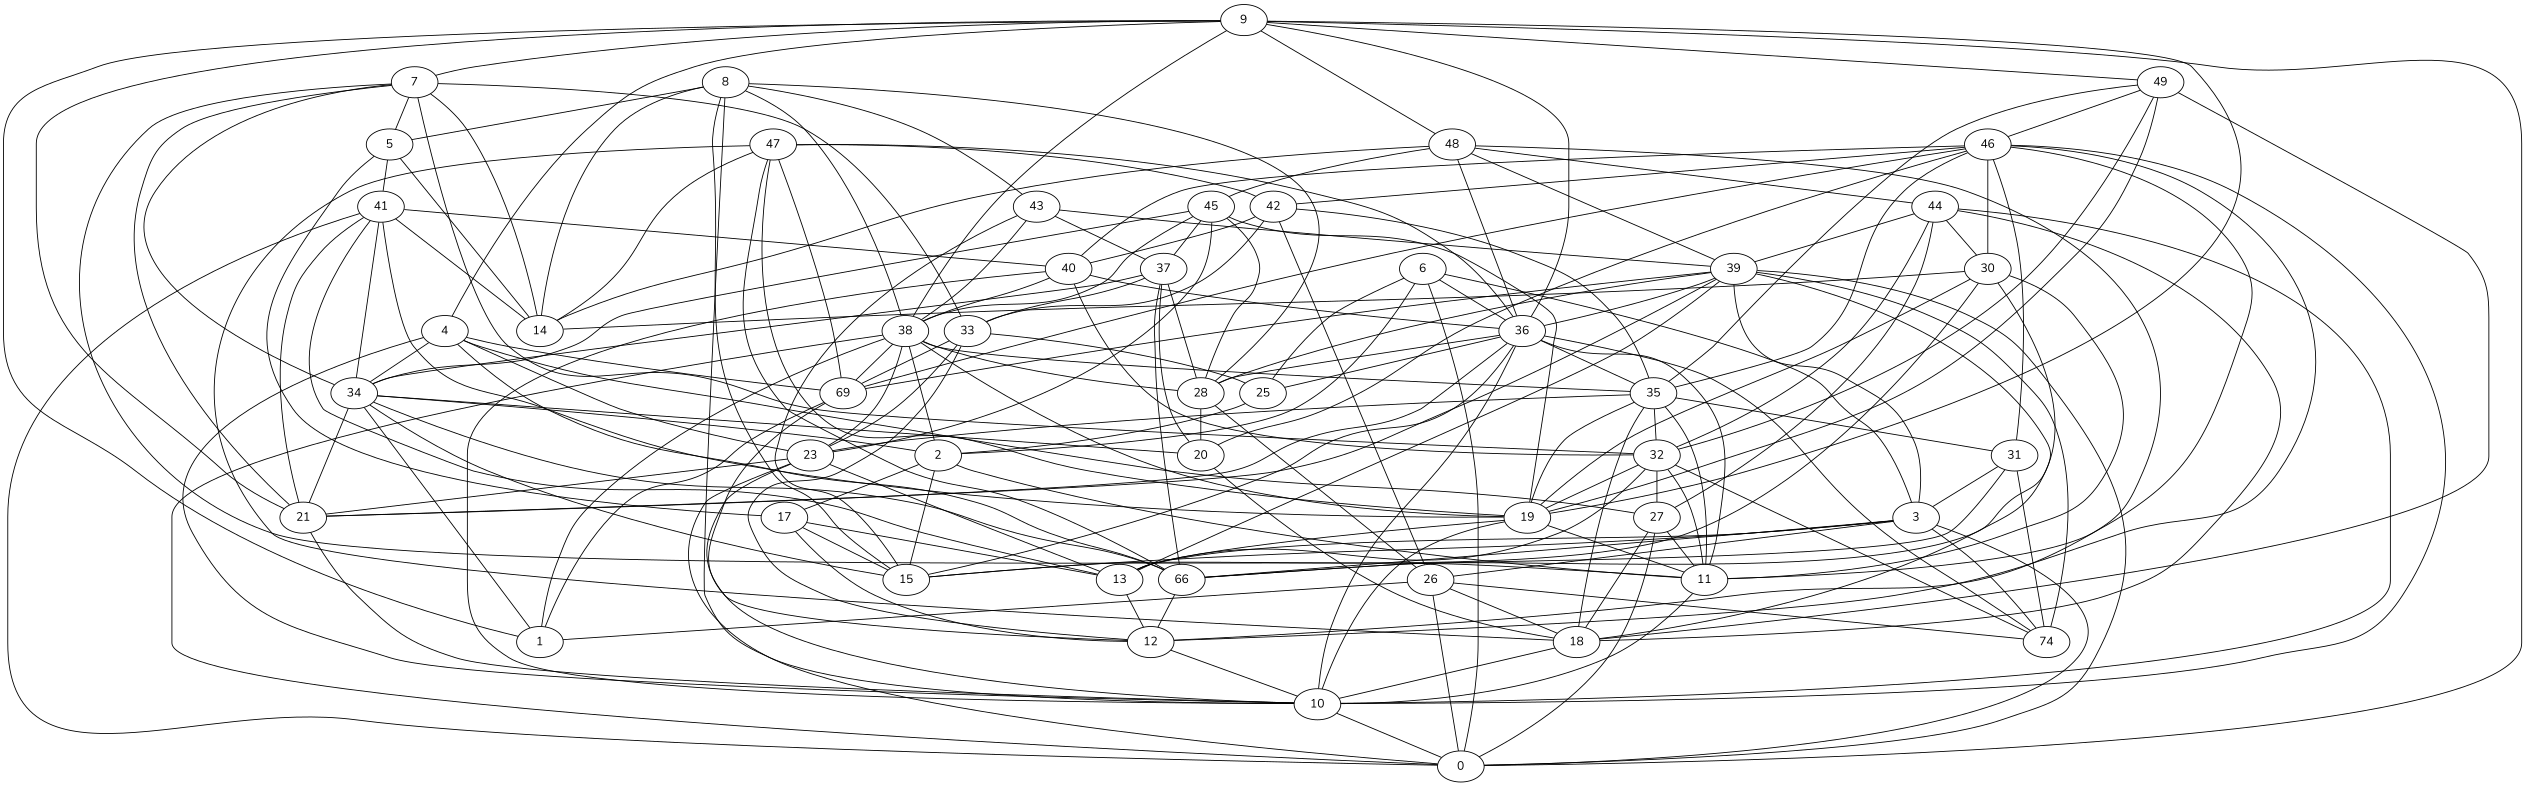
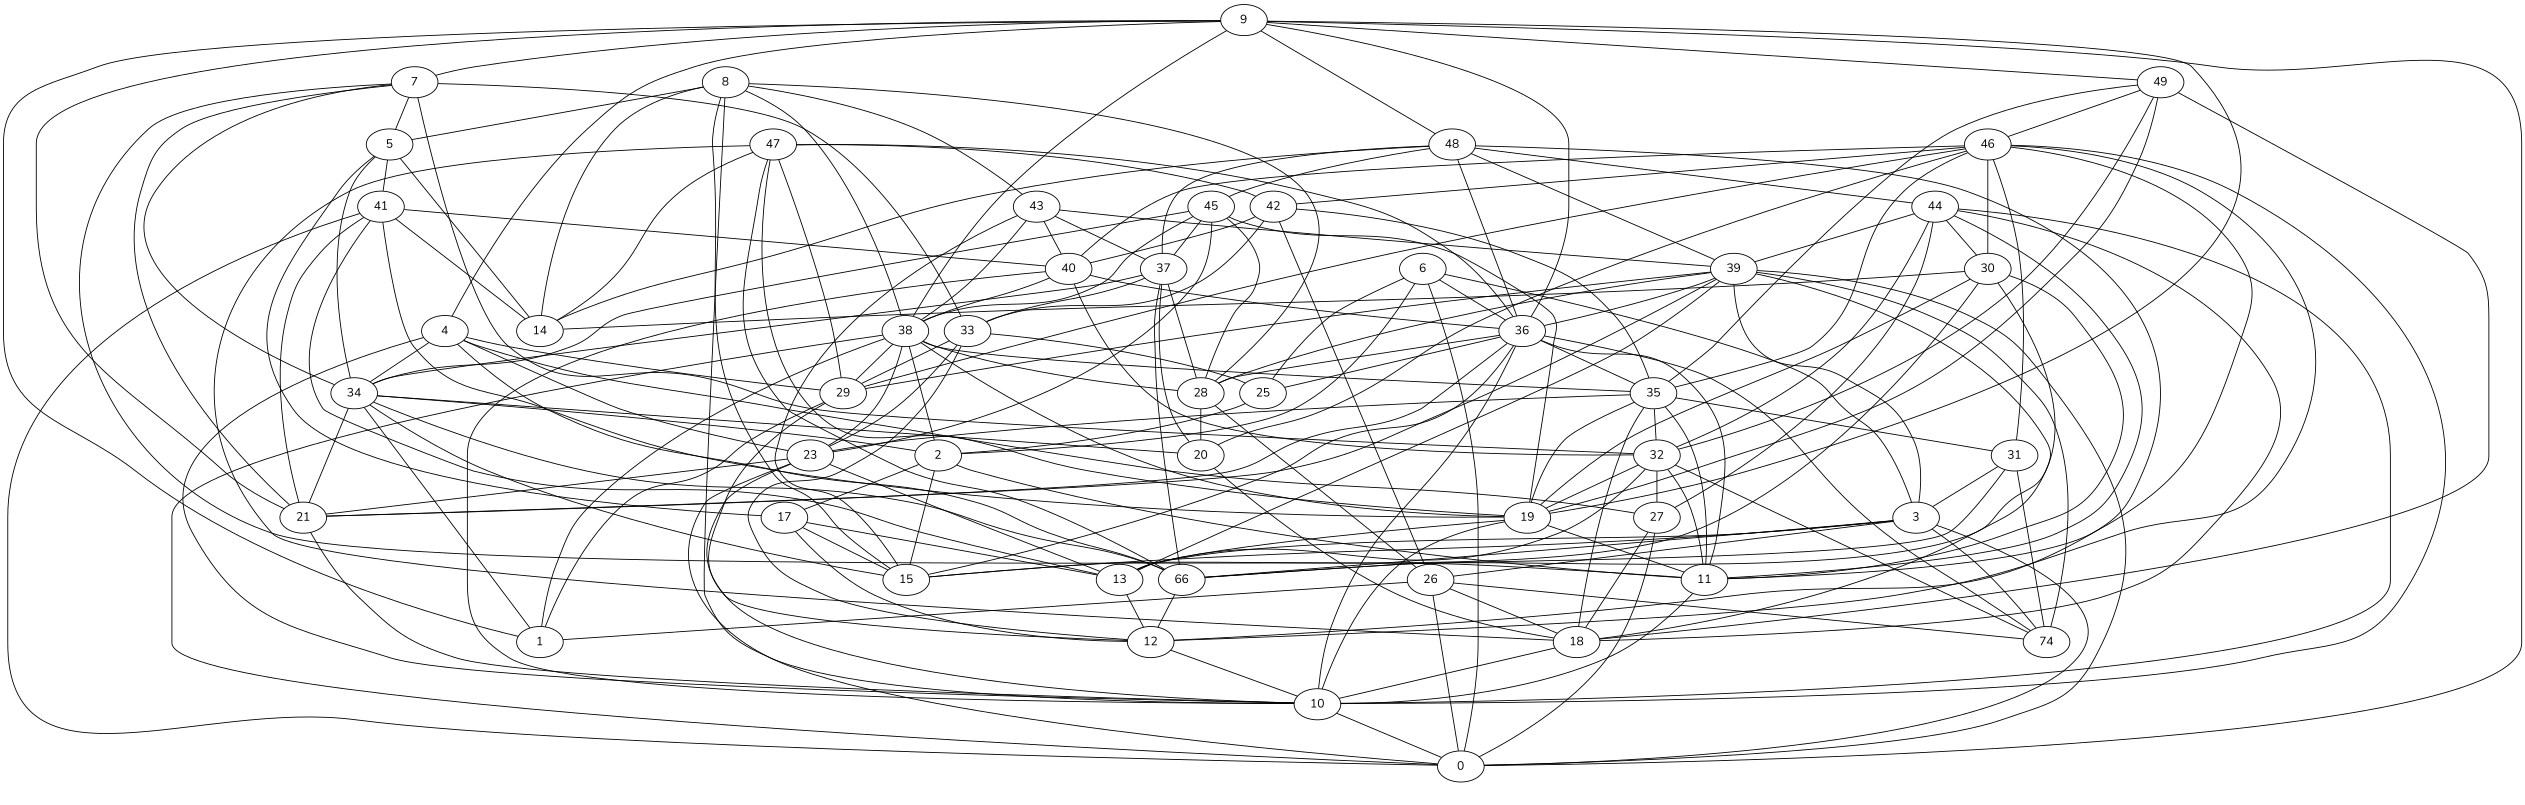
edge "48" -- "37": added
edge "7" -- "14": removed
edge "43" -- "40": added
edge "41" -- "34": now "5" -- "34"
node "69": label "69" -> "29"
edge "27" -- "11": now "44" -- "11"
